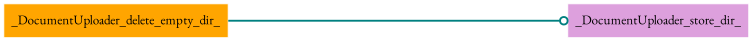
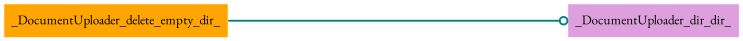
node "_DocumentUploader_store_dir_": label "_DocumentUploader_store_dir_" -> "_DocumentUploader_dir_dir_"
